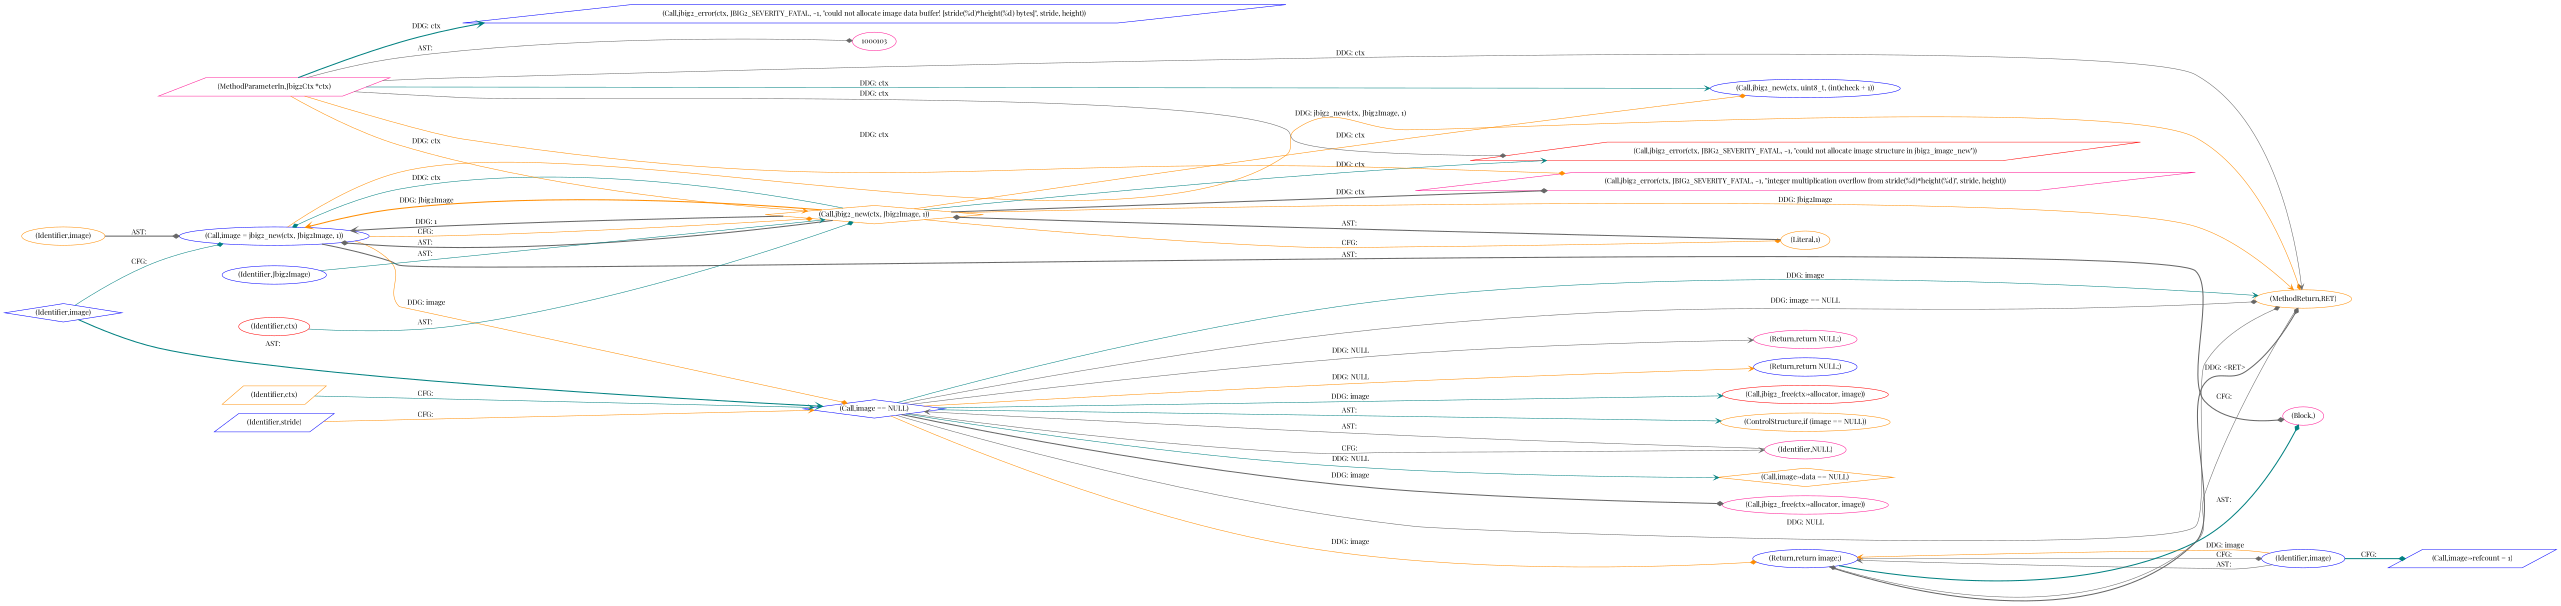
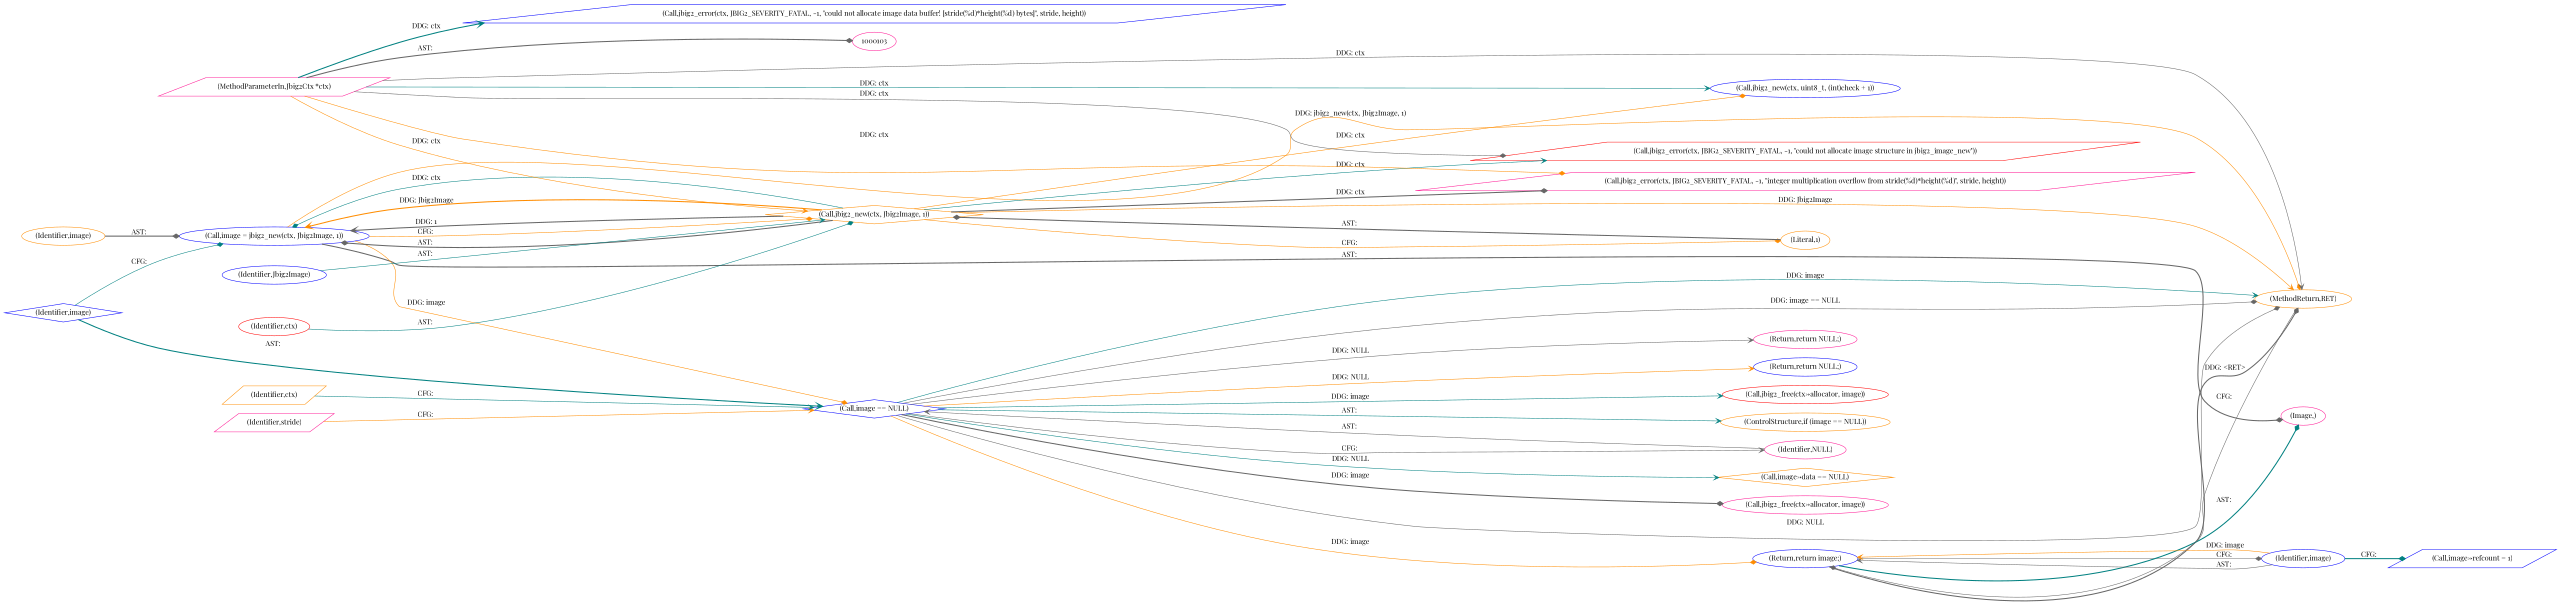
edge "(MethodParameterIn,Jbig2Ctx *ctx)" -> "1000103": style solid -> bold
node "(Block,)": label "(Block,)" -> "(Image,)"
node "(Identifier,stride)": color blue -> deeppink
